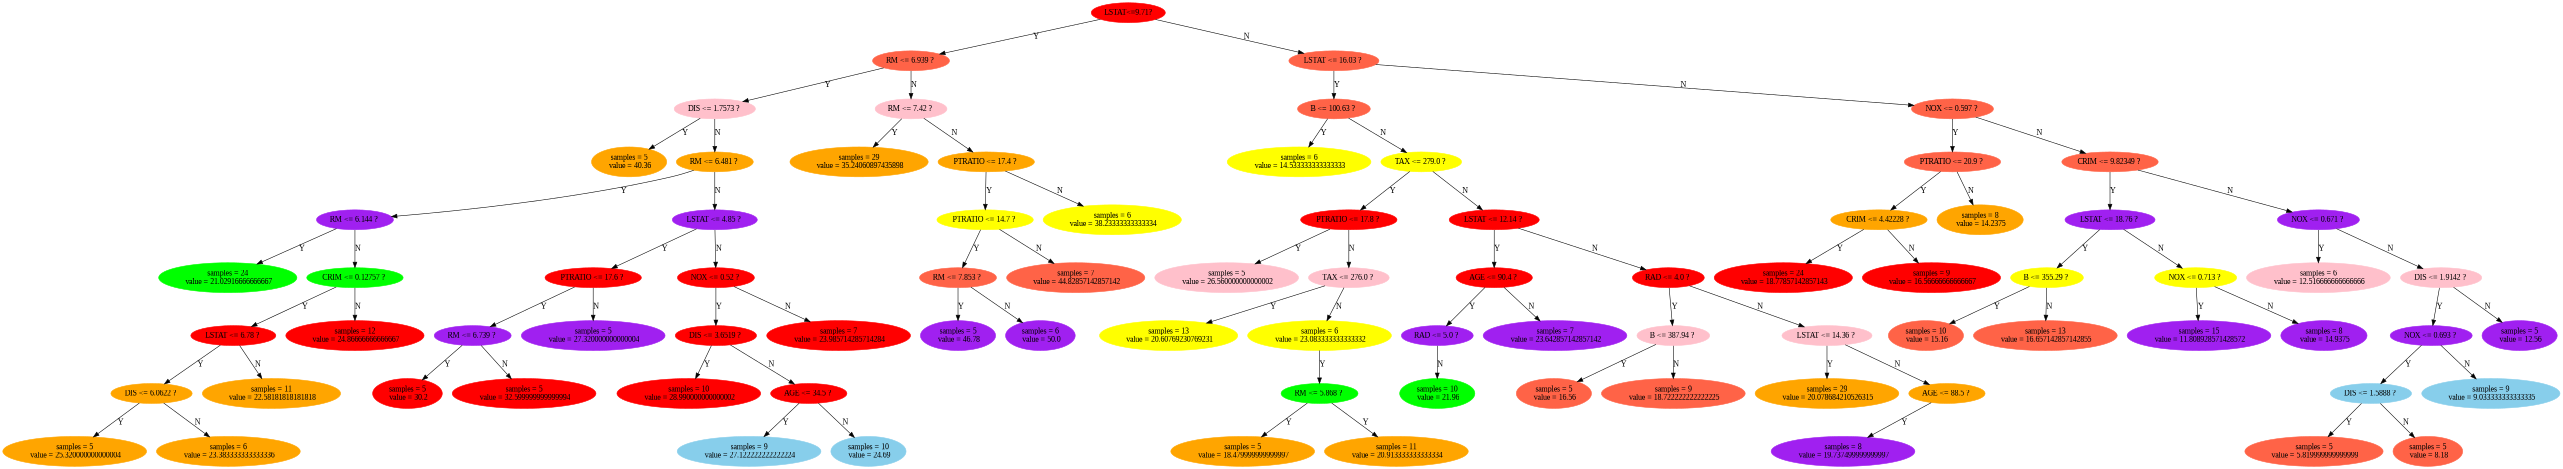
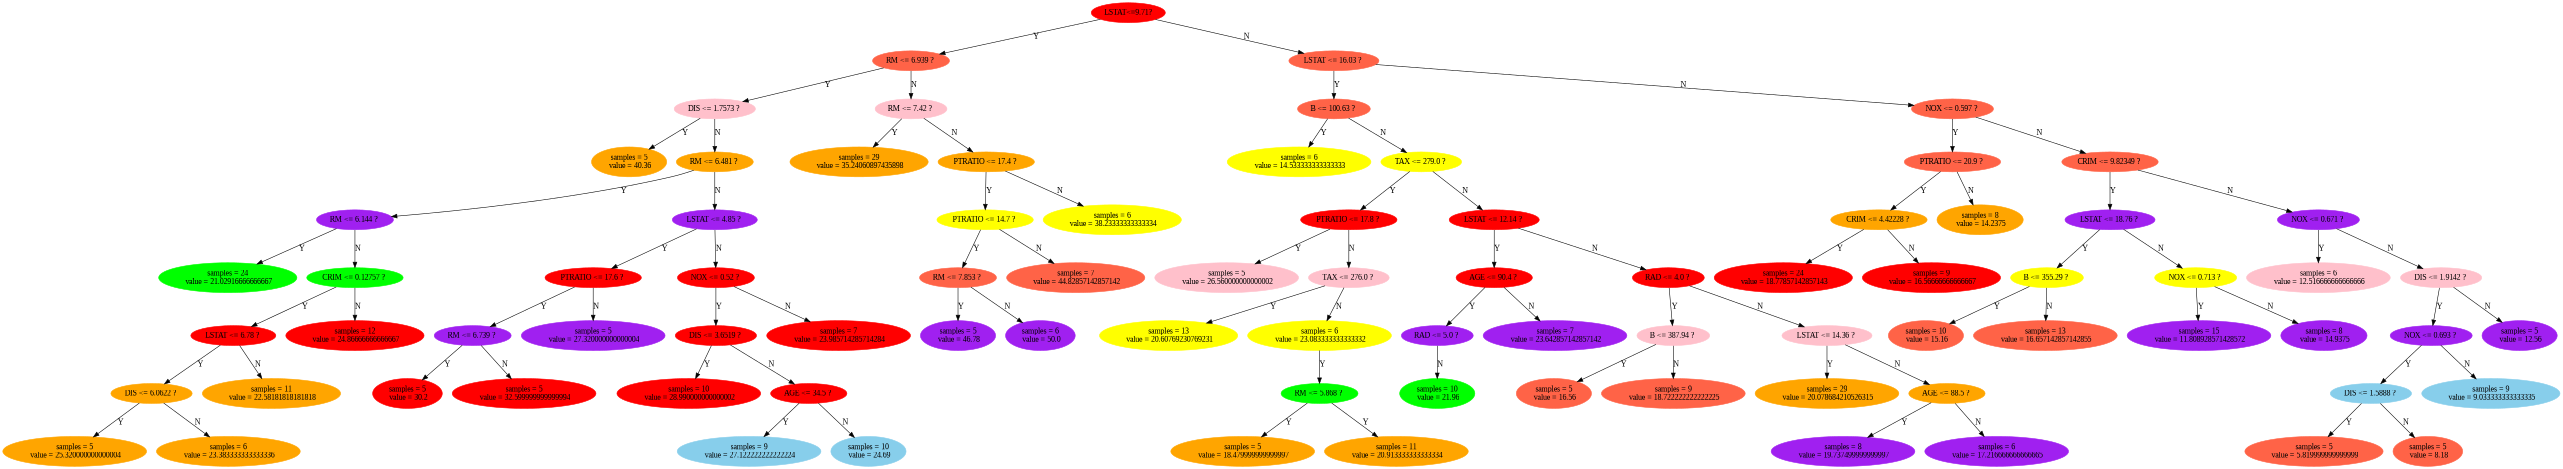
node "samples = 6 value = 17.216666666666665": added
